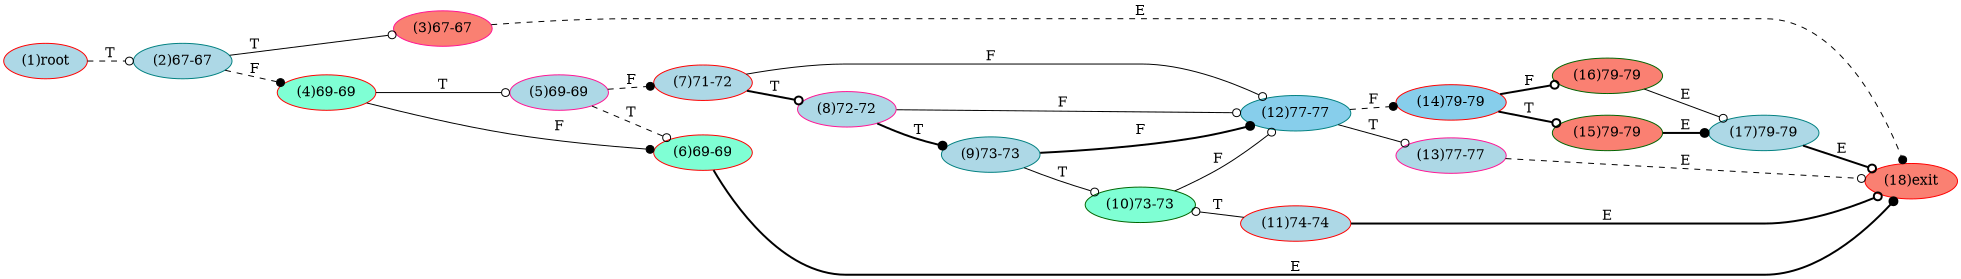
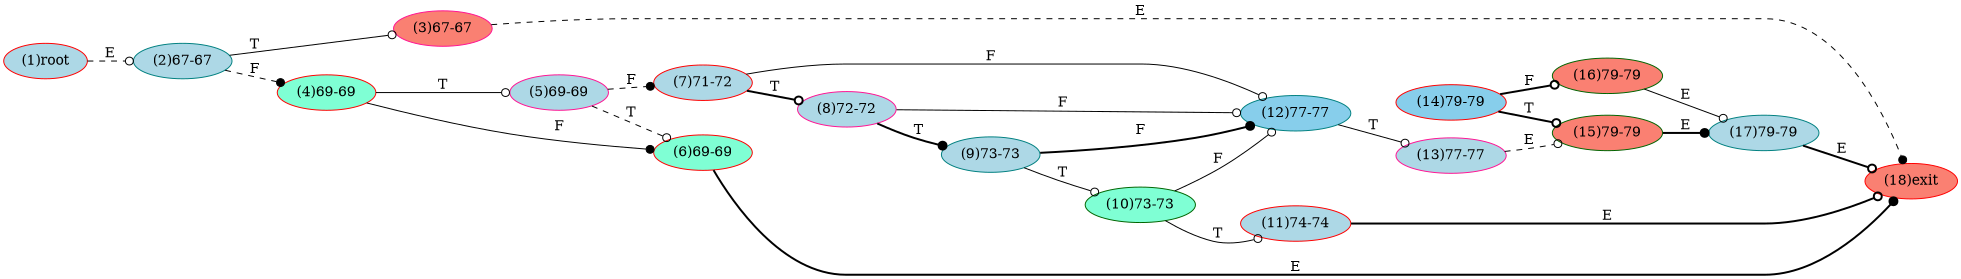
edge "(1)root" -> "(2)67-67": label "T" -> "E"
edge "(12)77-77" -> "(14)79-79": removed, label "F"
edge "(13)77-77" -> "(18)exit": now "(13)77-77" -> "(15)79-79"
edge "(11)74-74" -> "(10)73-73": reversed
